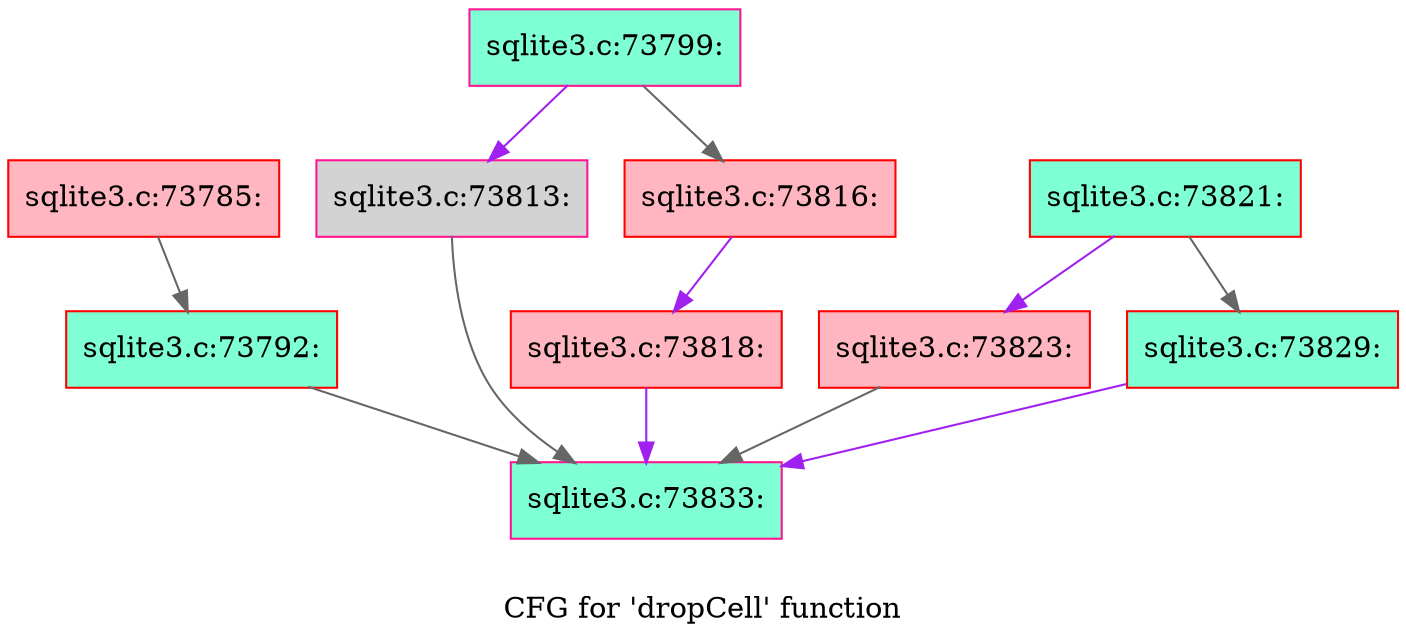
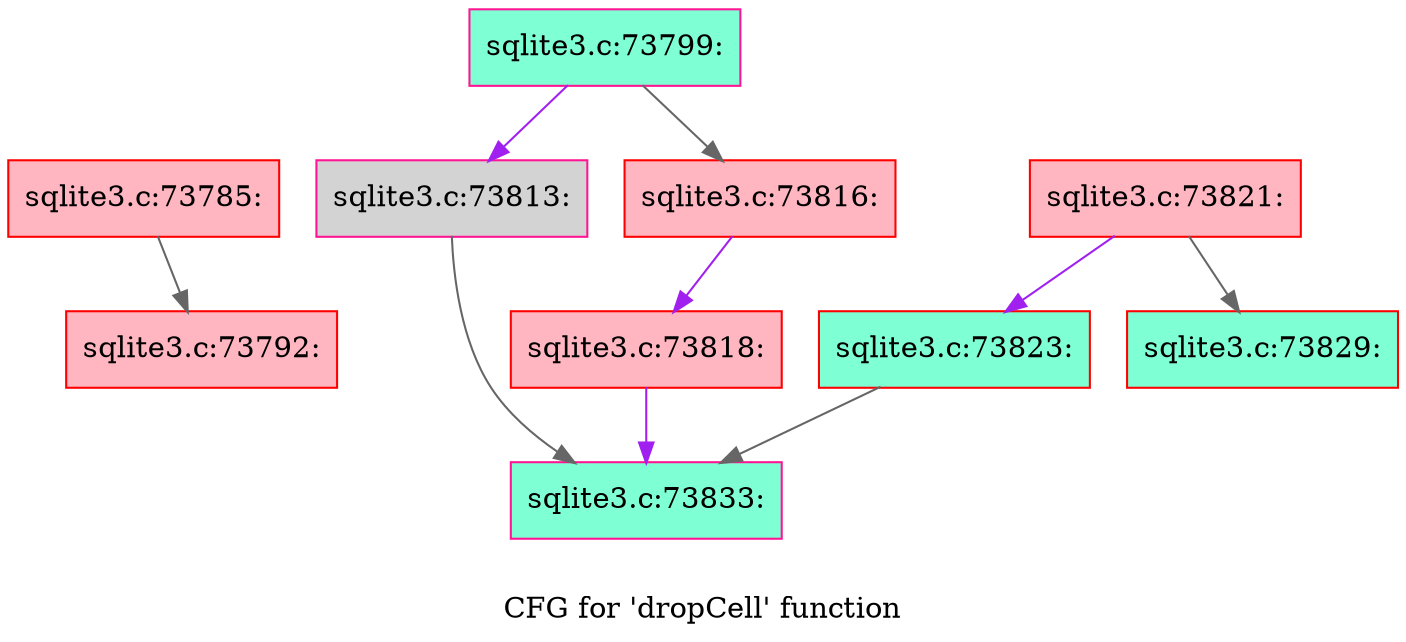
node "sqlite3.c:73821:": fillcolor aquamarine -> lightpink
node "sqlite3.c:73792:": fillcolor aquamarine -> lightpink
node "sqlite3.c:73823:": fillcolor lightpink -> aquamarine
edge "sqlite3.c:73792:" -> "sqlite3.c:73833:": removed
edge "sqlite3.c:73829:" -> "sqlite3.c:73833:": removed
